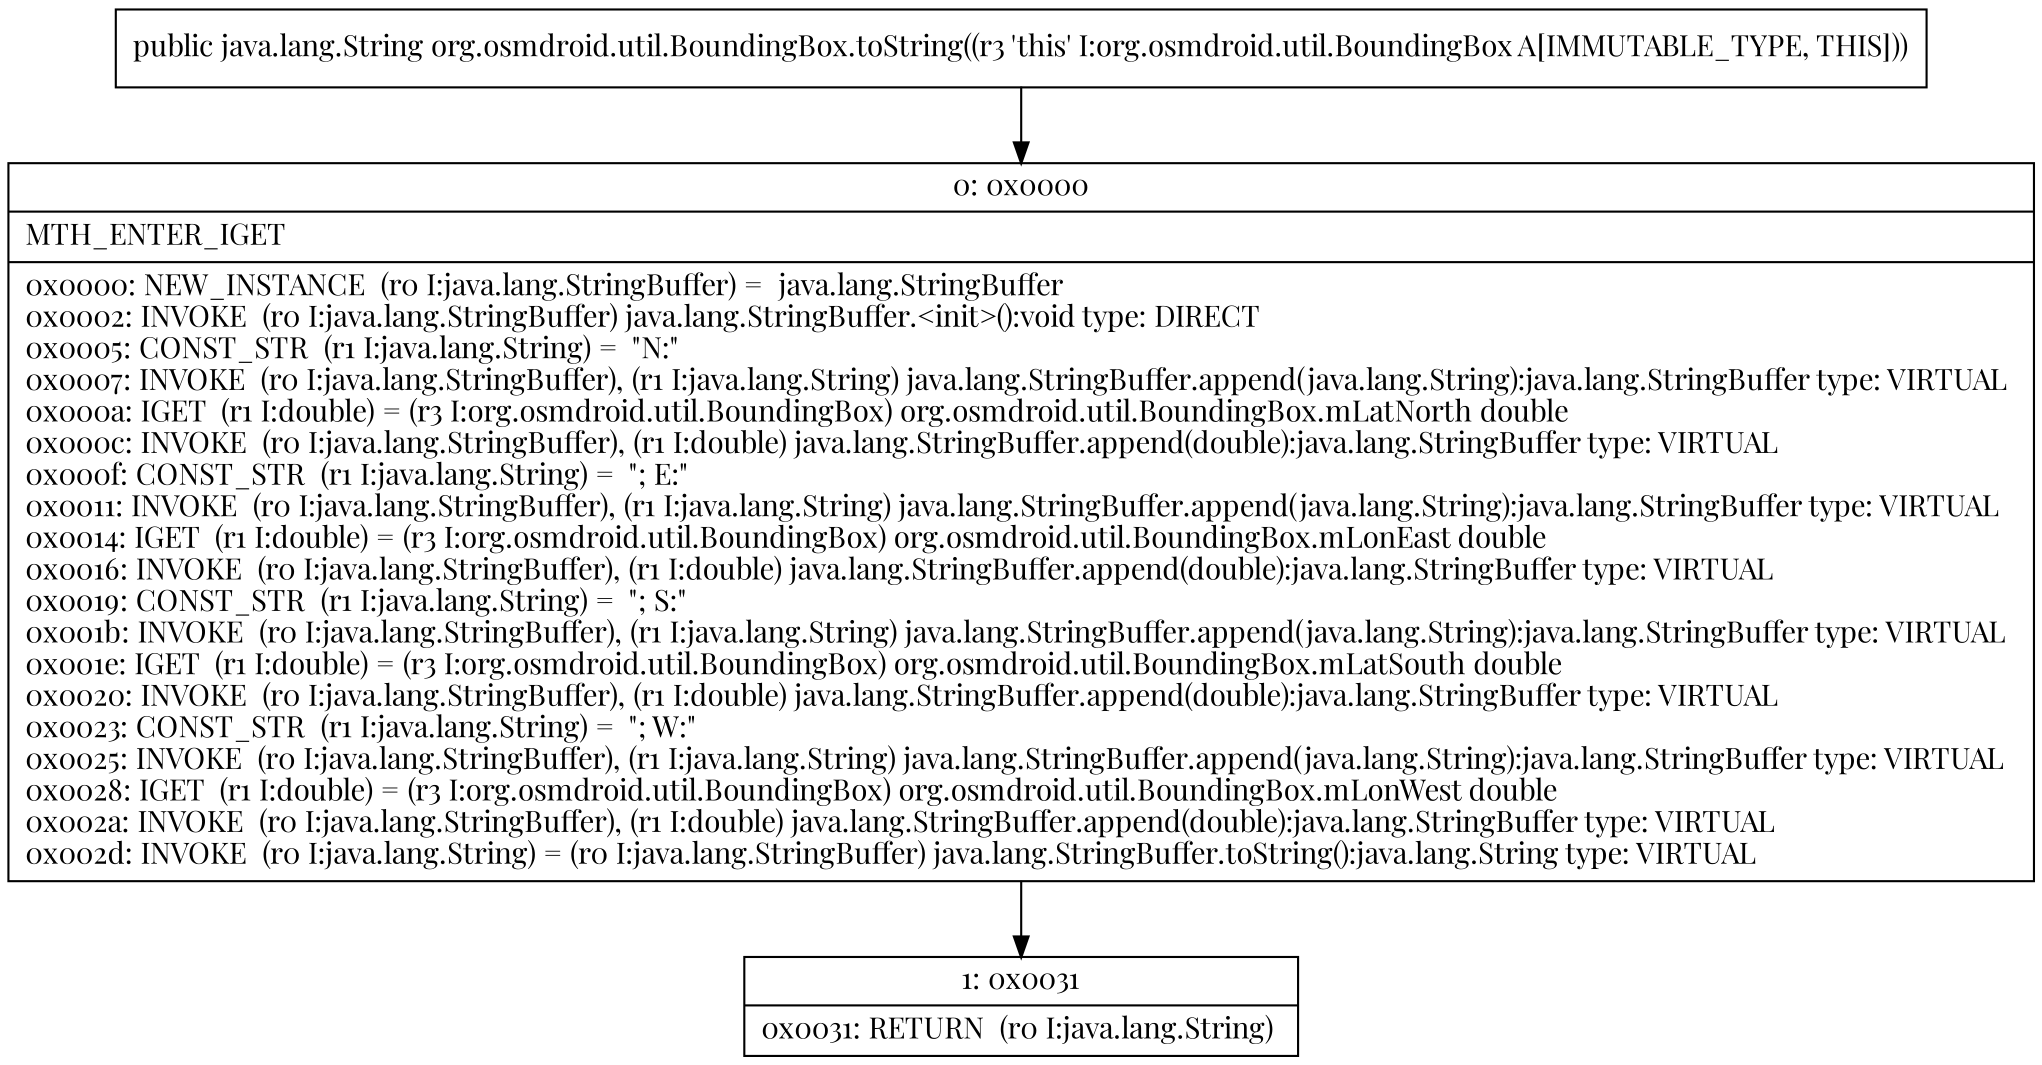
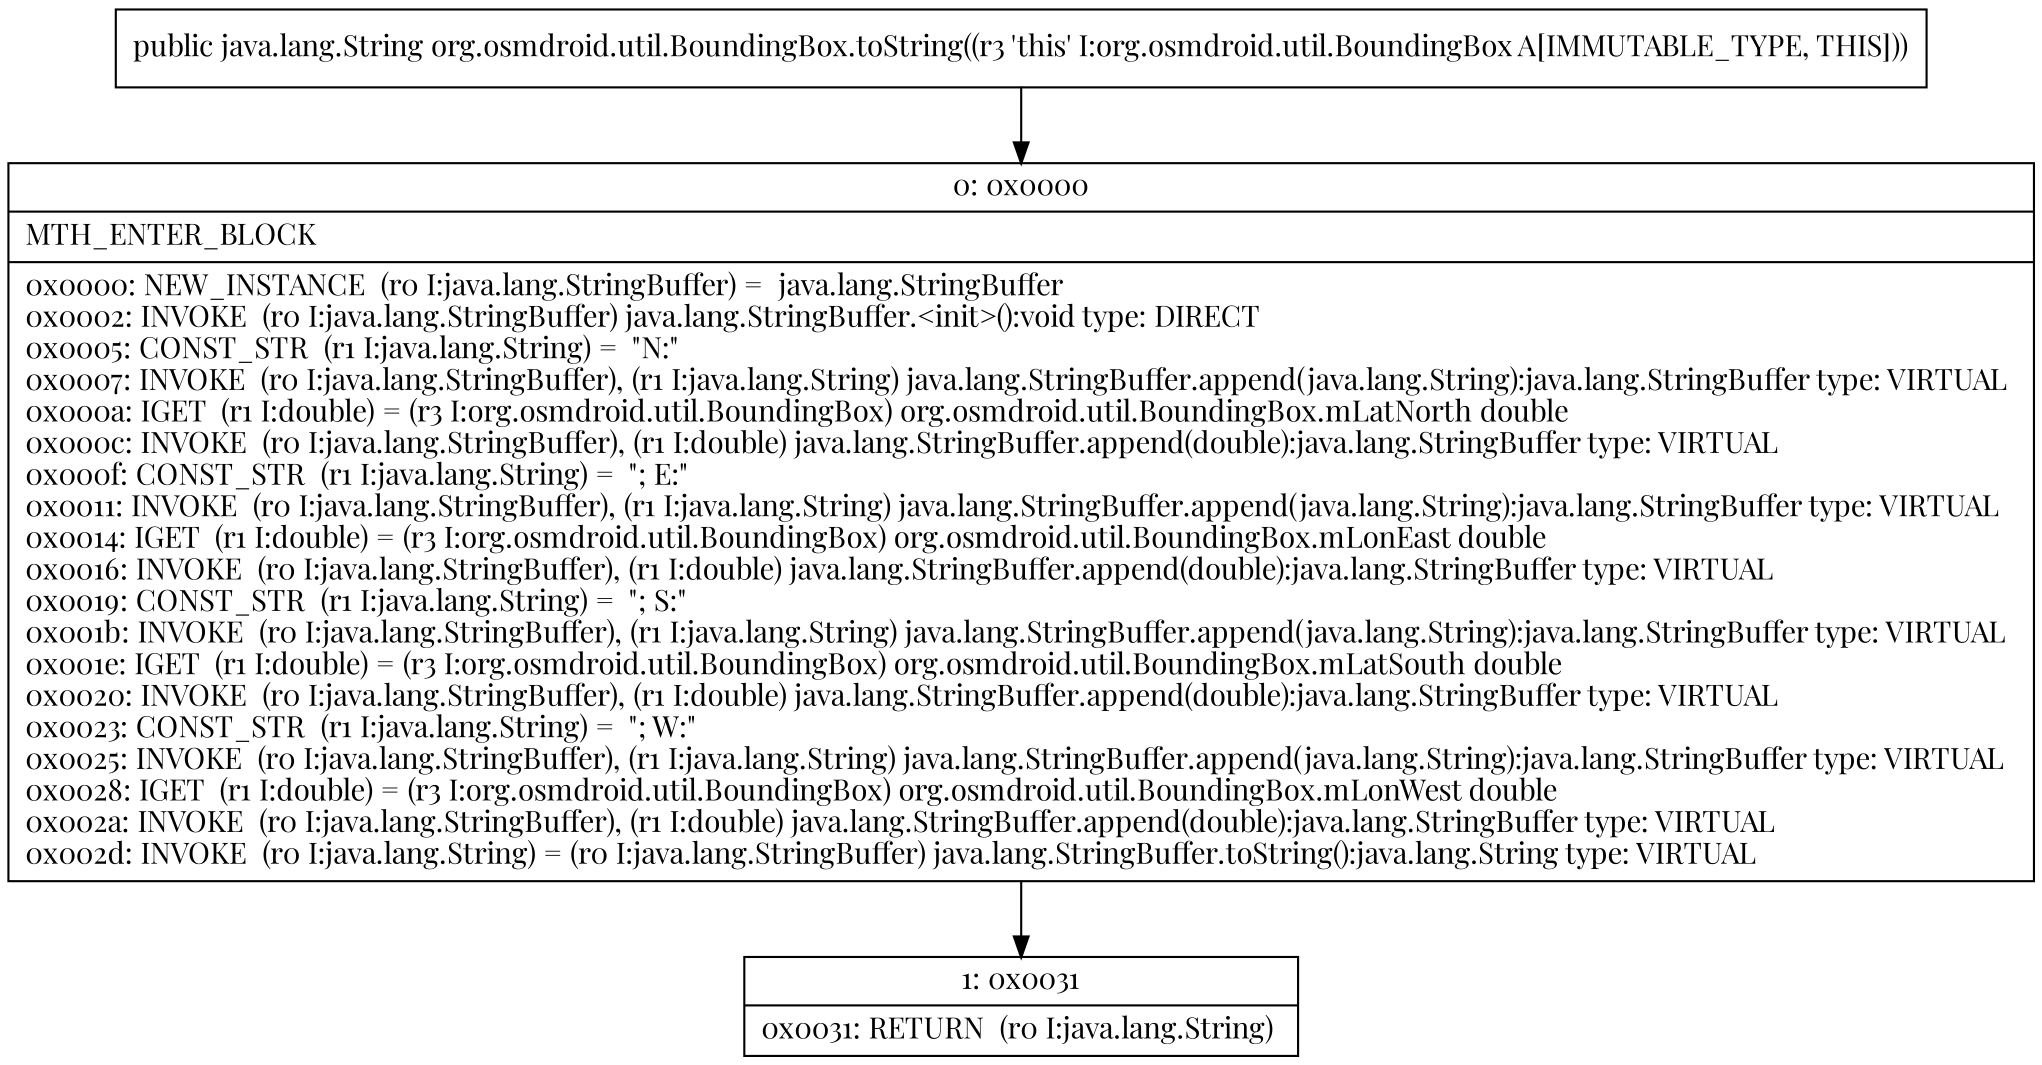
node "0: 0x0000": text "MTH_ENTER_IGET" -> "MTH_ENTER_BLOCK"
